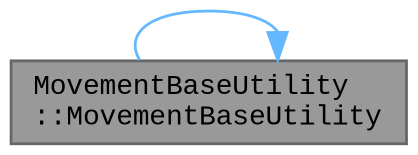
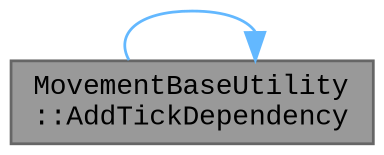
node "MovementBaseUtility ::MovementBaseUtility": label "MovementBaseUtility ::MovementBaseUtility" -> "MovementBaseUtility ::AddTickDependency"
